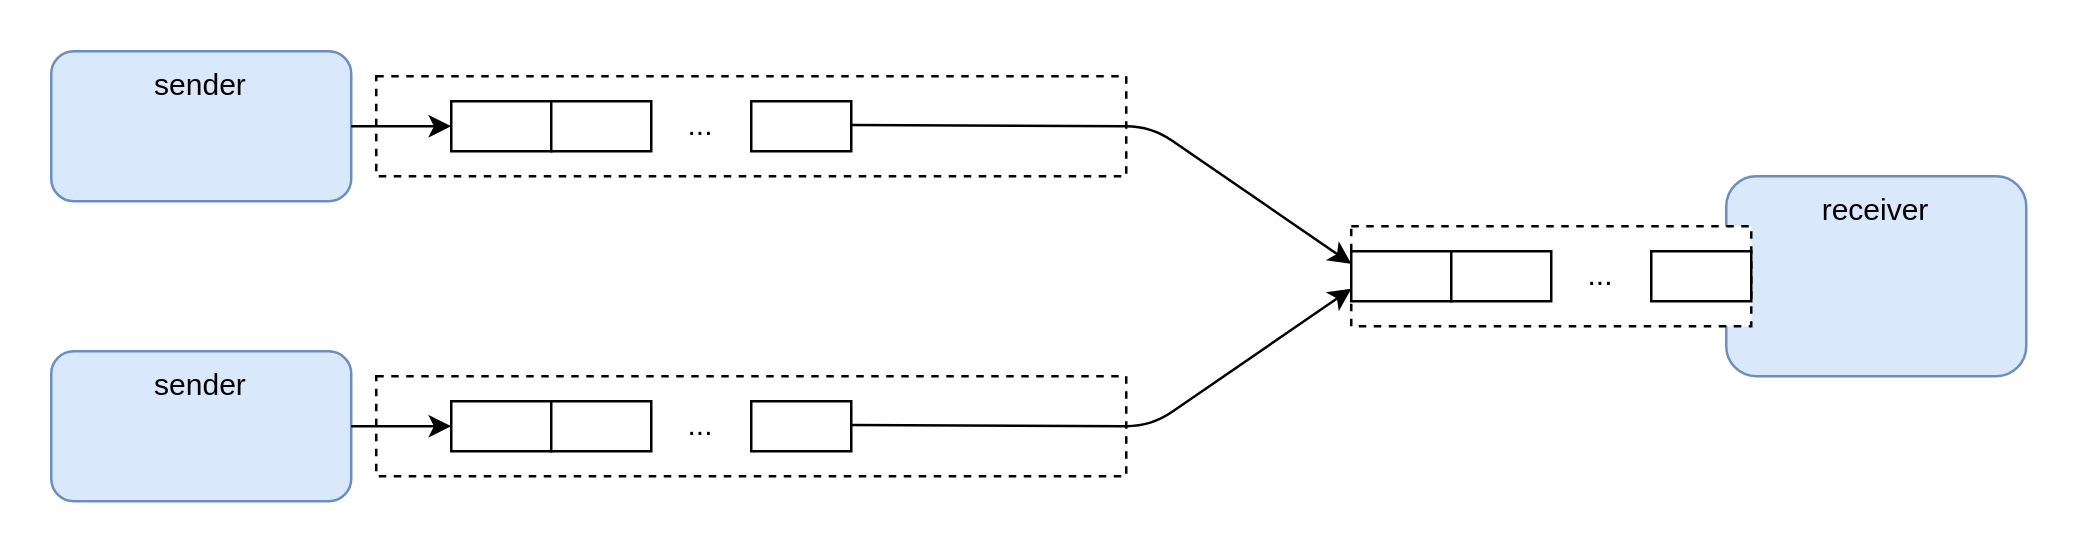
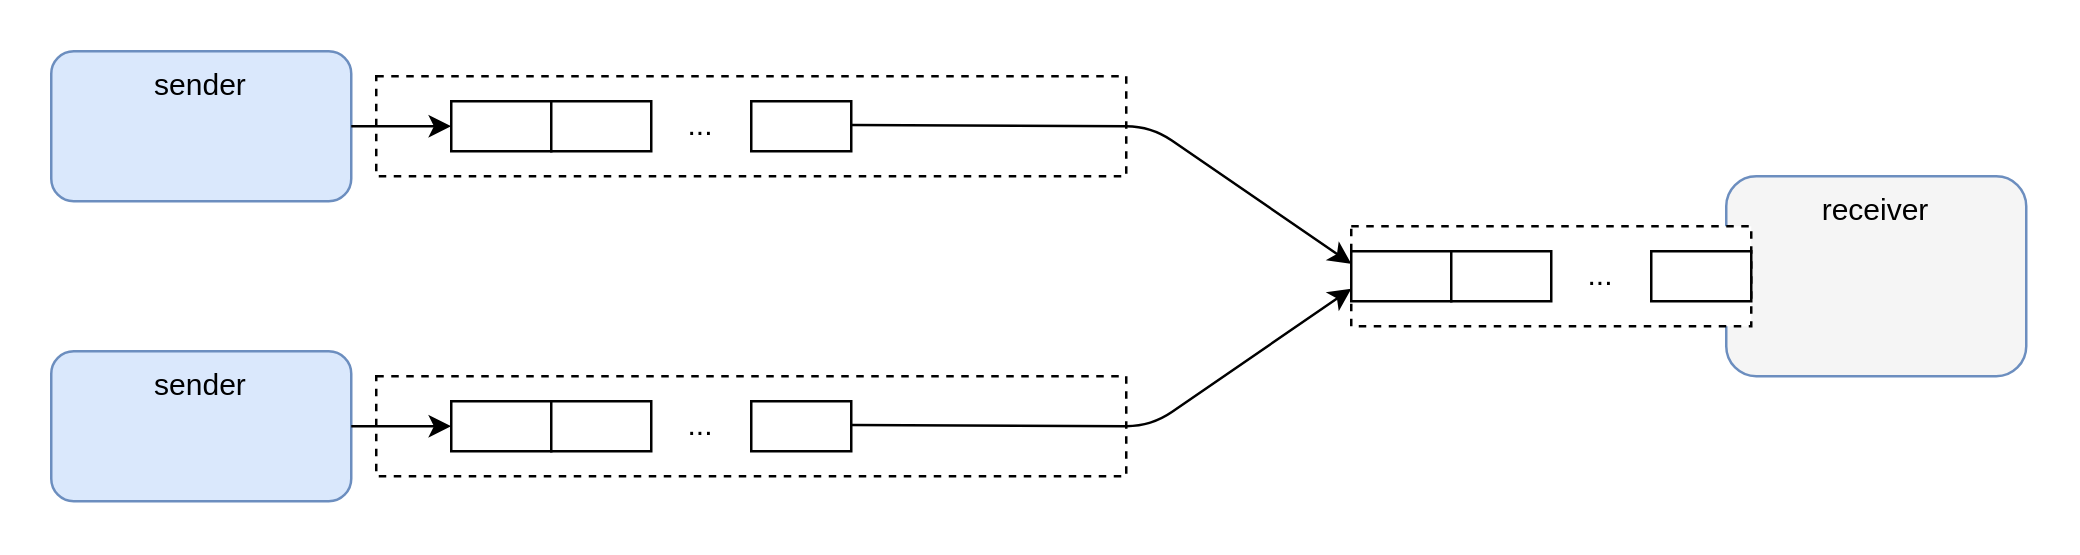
node "receiver": fillcolor #dae8fc -> #f5f5f5
